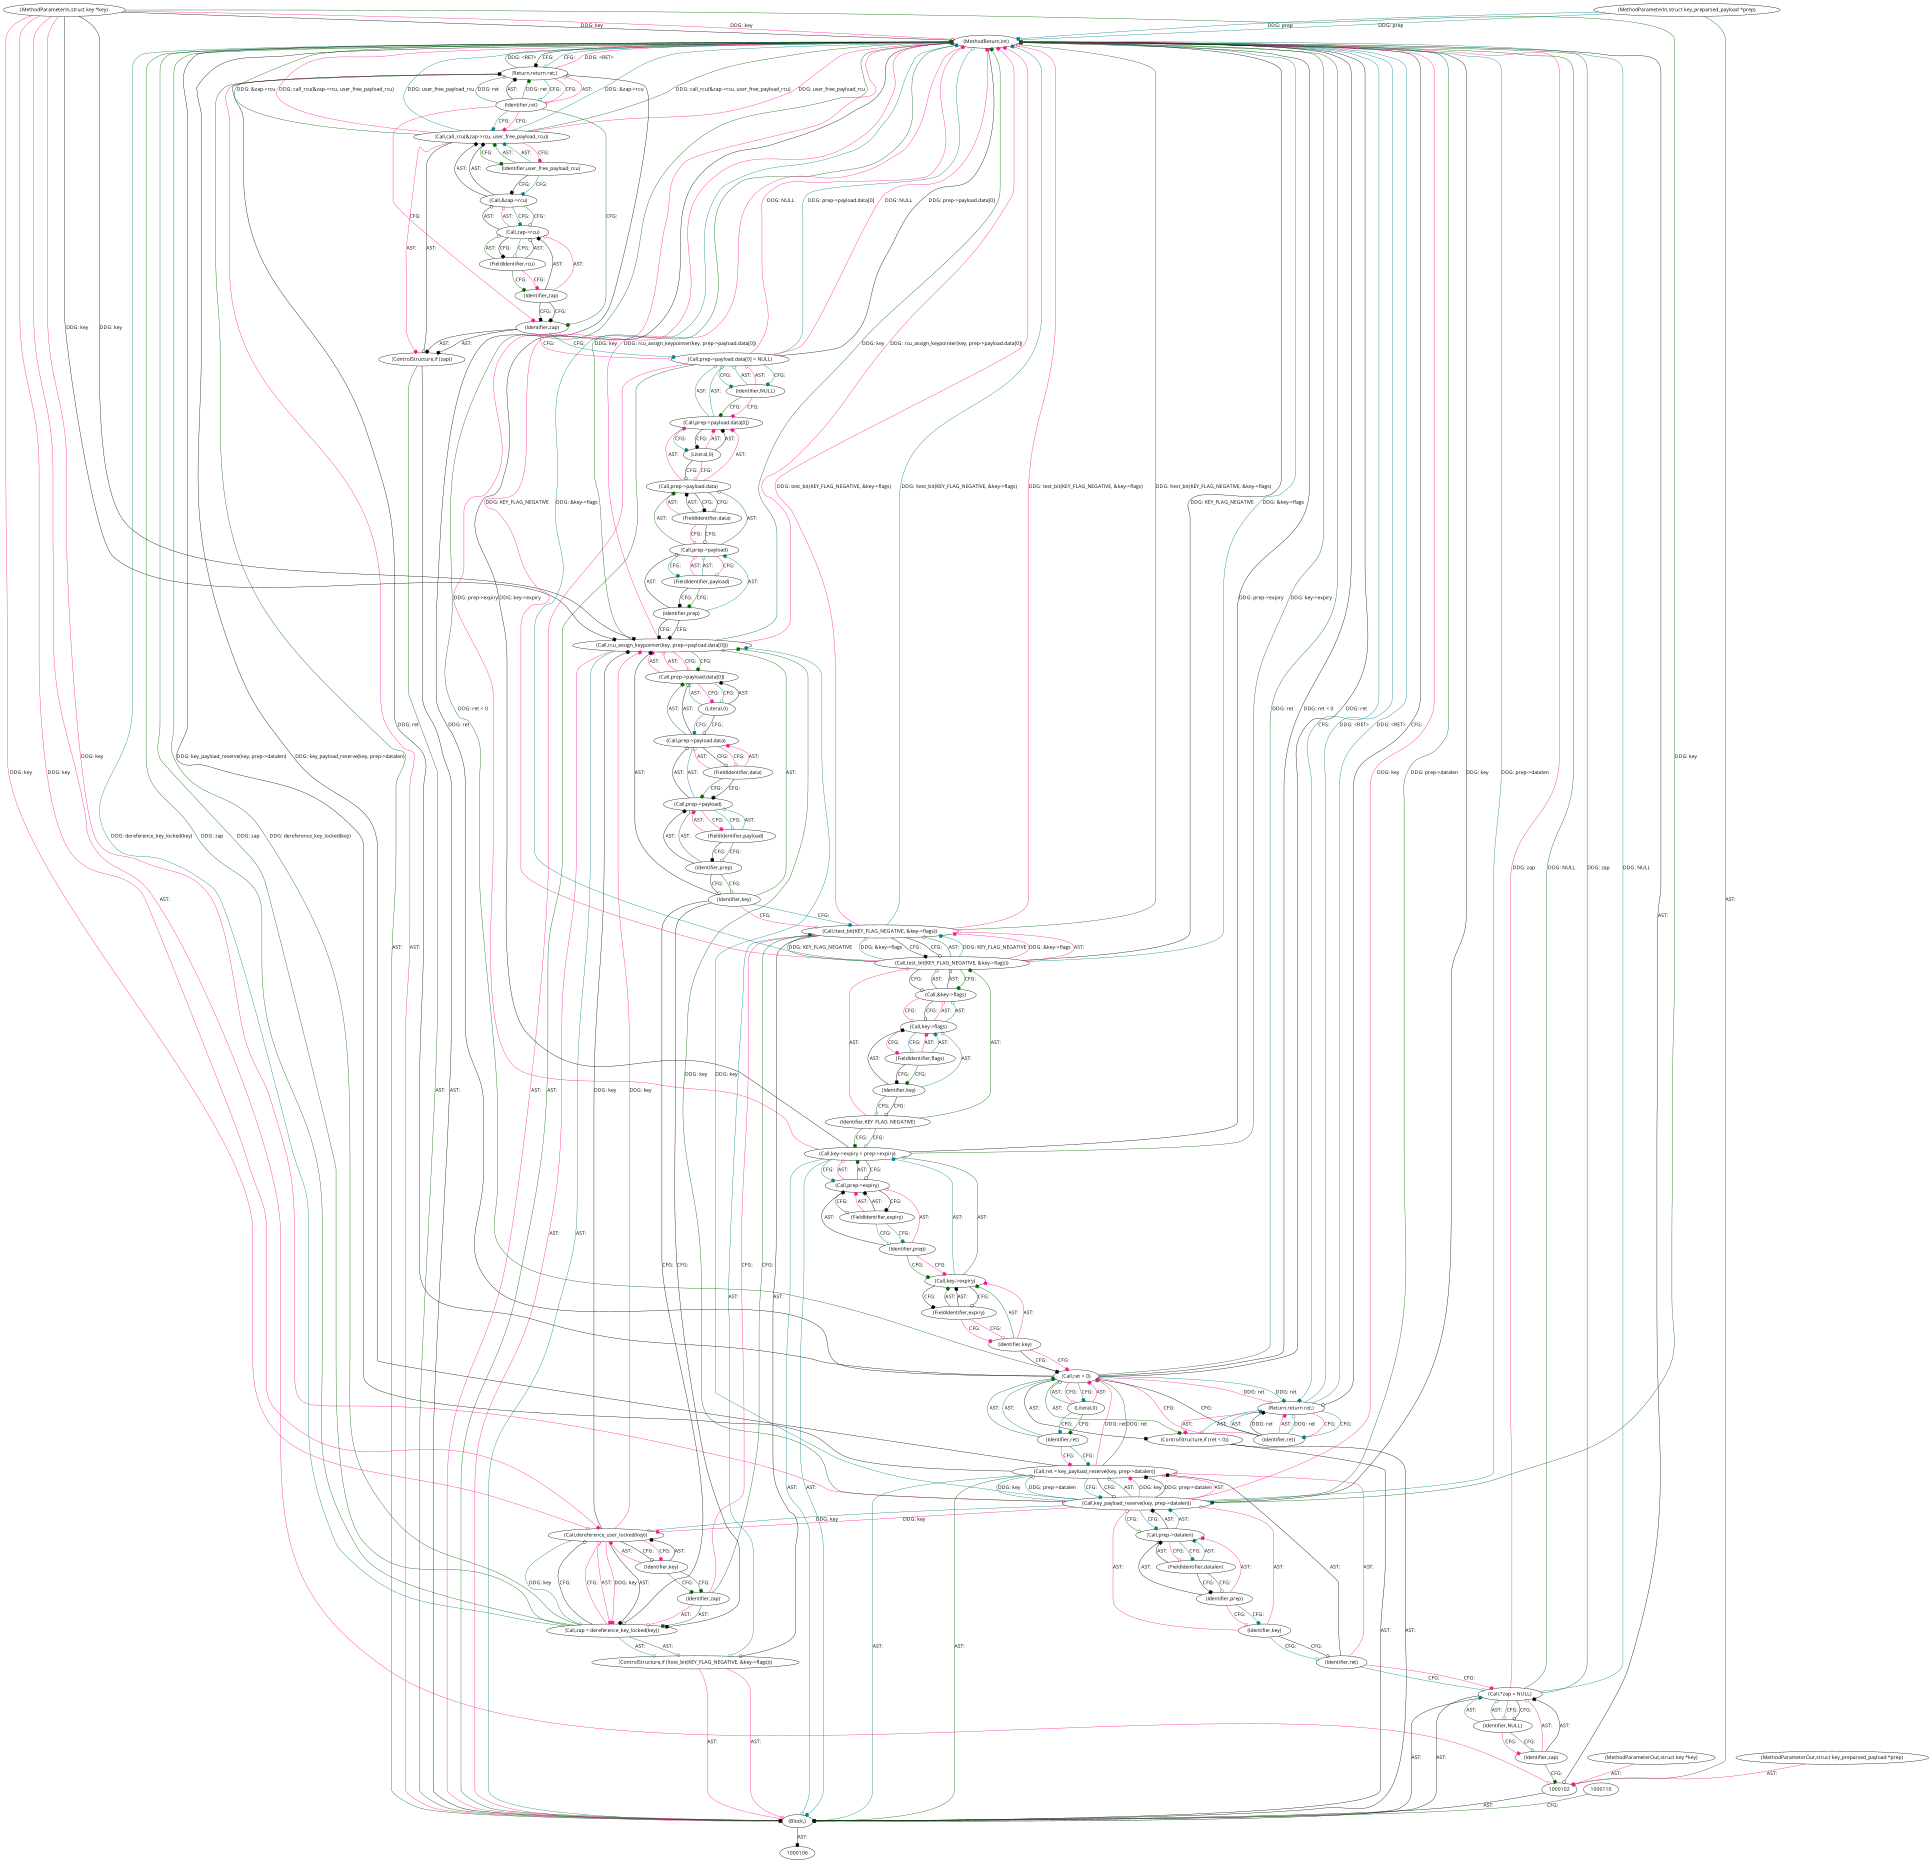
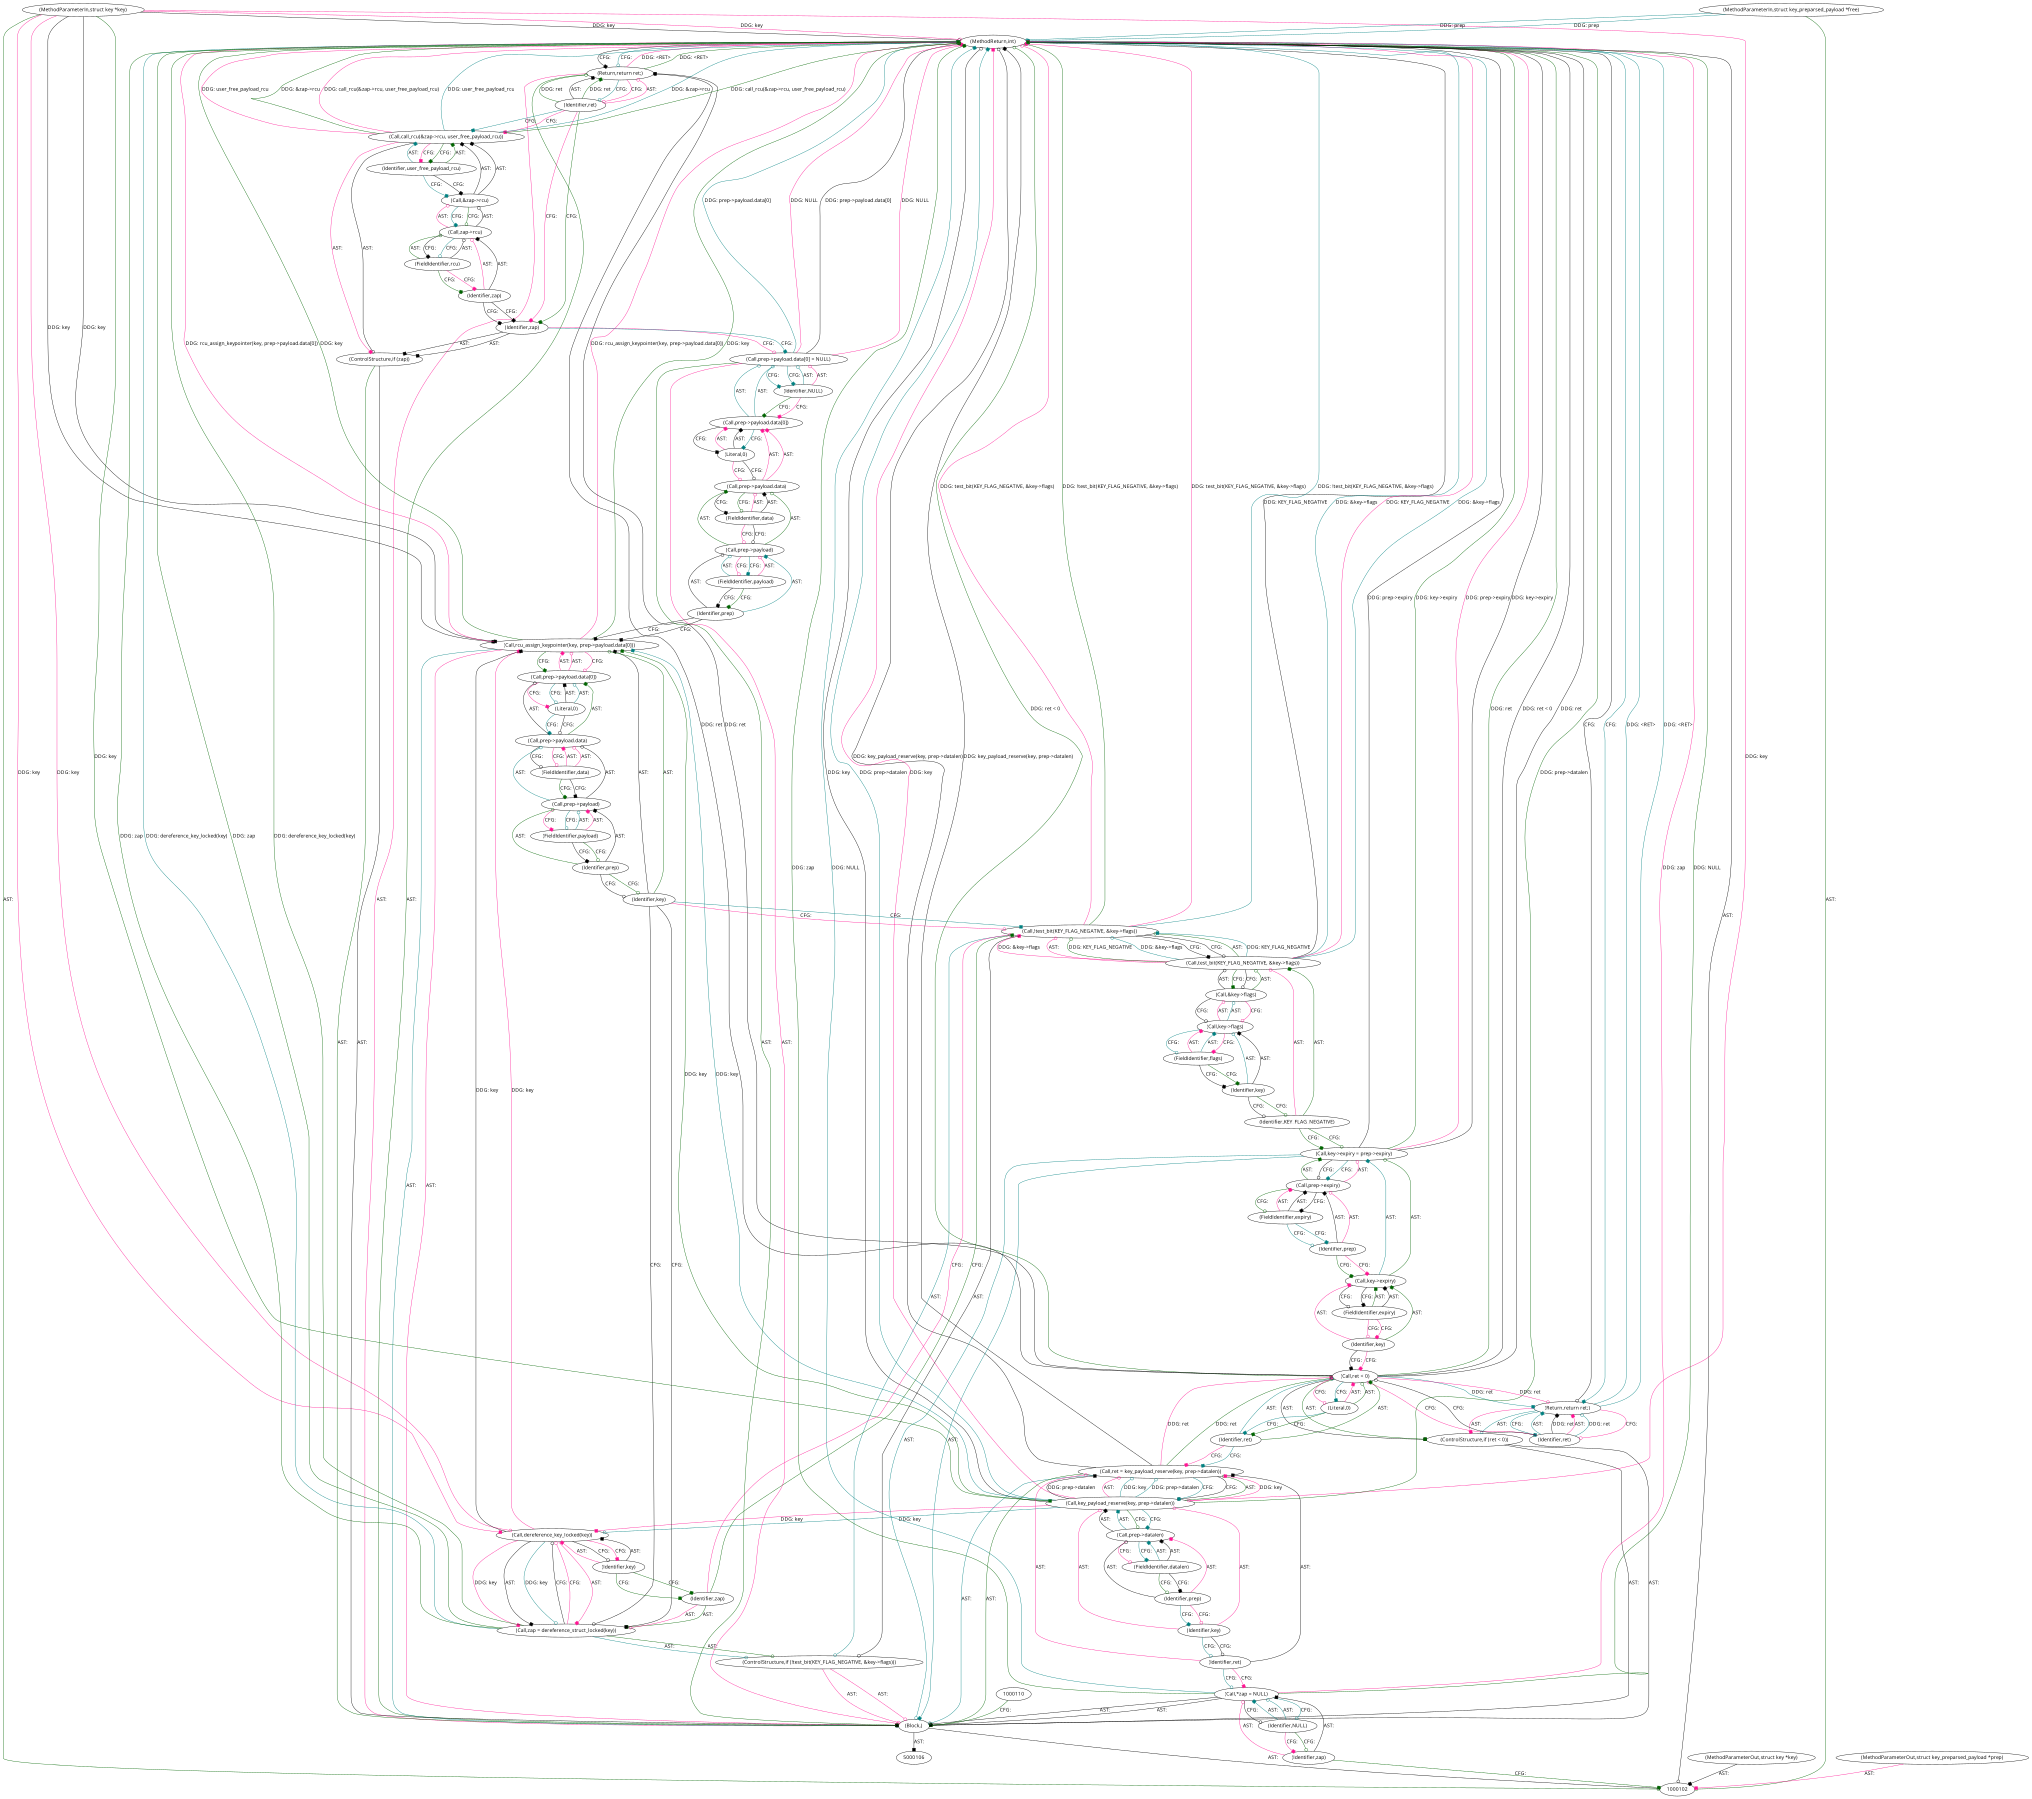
node "(MethodParameterIn,struct key_preparsed_payload *prep)": label "(MethodParameterIn,struct key_preparsed_payload *prep)" -> "(MethodParameterIn,struct key_preparsed_payload *free)"
edge "(MethodParameterIn,struct key *key)" -> "1000102": color deeppink -> darkgreen
node "(Call,dereference_user_locked(key))": label "(Call,dereference_user_locked(key))" -> "(Call,dereference_key_locked(key))"
node "(Call,zap = dereference_key_locked(key))": label "(Call,zap = dereference_key_locked(key))" -> "(Call,zap = dereference_struct_locked(key))"
edge "(MethodParameterOut,struct key *key)" -> "1000102": color deeppink -> black
edge "1000102" -> "(Block,)": reversed
node "1000106": label "1000106" -> "5000106"
